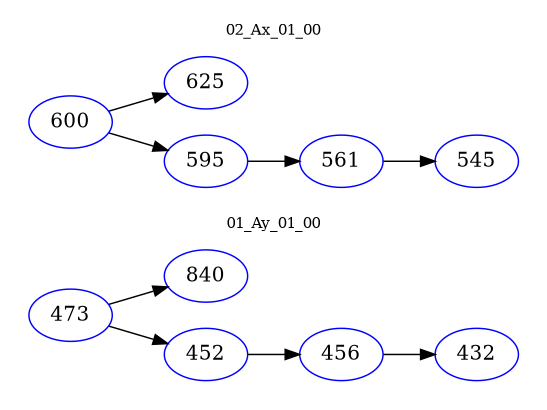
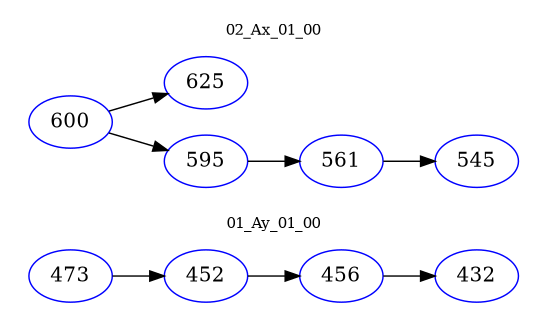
node "840": removed
